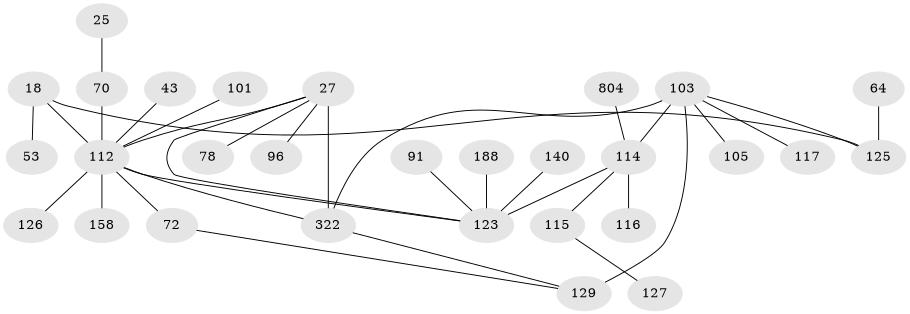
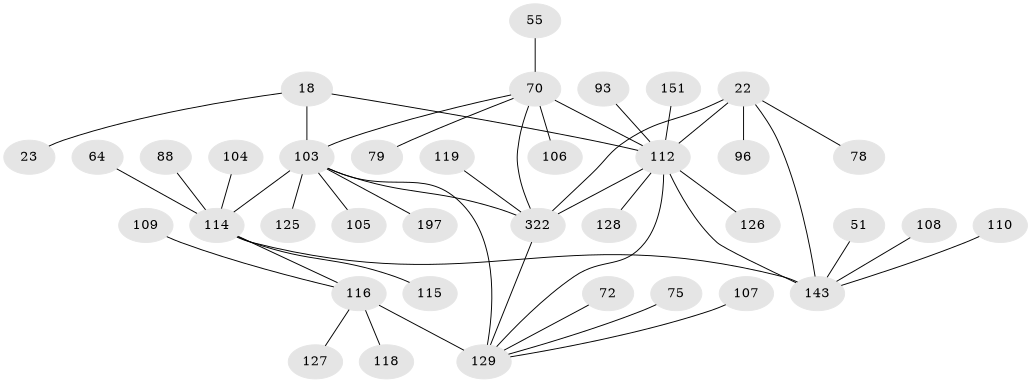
node "25": label "25" -> "55"
node "43": label "43" -> "93"
node "101": label "101" -> "151"
node "27": label "27" -> "22"
node "804": label "804" -> "104"
edge "70" -- "103": added
edge "64" -- "125": now "64" -- "114"
edge "18" -- "125": now "18" -- "103"
node "53": label "53" -> "23"
node "88": added
node "79": added
node "91": label "91" -> "51"
node "119": added
node "188": label "188" -> "108"
node "106": added
node "140": label "140" -> "110"
node "117": label "117" -> "197"
edge "70" -- "322": added
edge "112" -- "72": now "112" -- "129"
node "158": label "158" -> "128"
node "109": added
node "123": label "123" -> "143"
edge "115" -- "127": now "116" -- "127"
node "75": added
node "107": added
edge "116" -- "129": added
node "118": added
